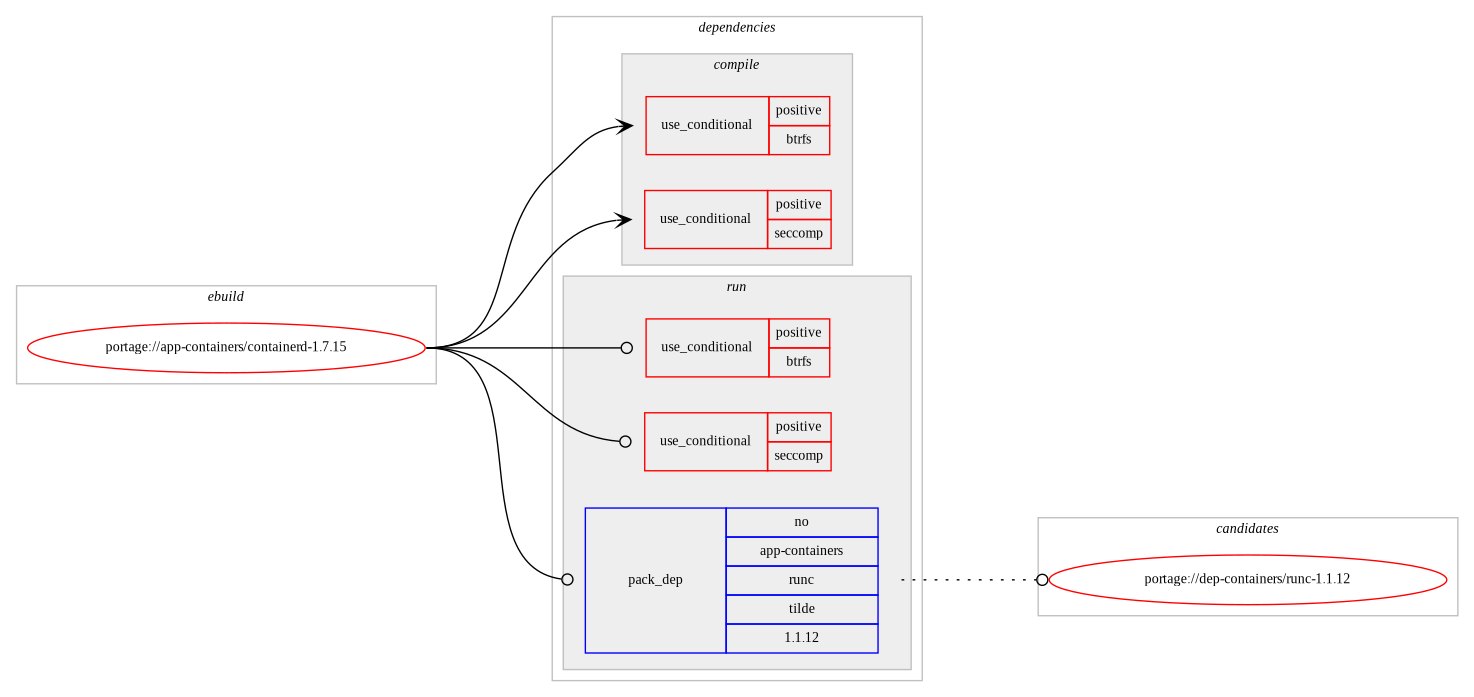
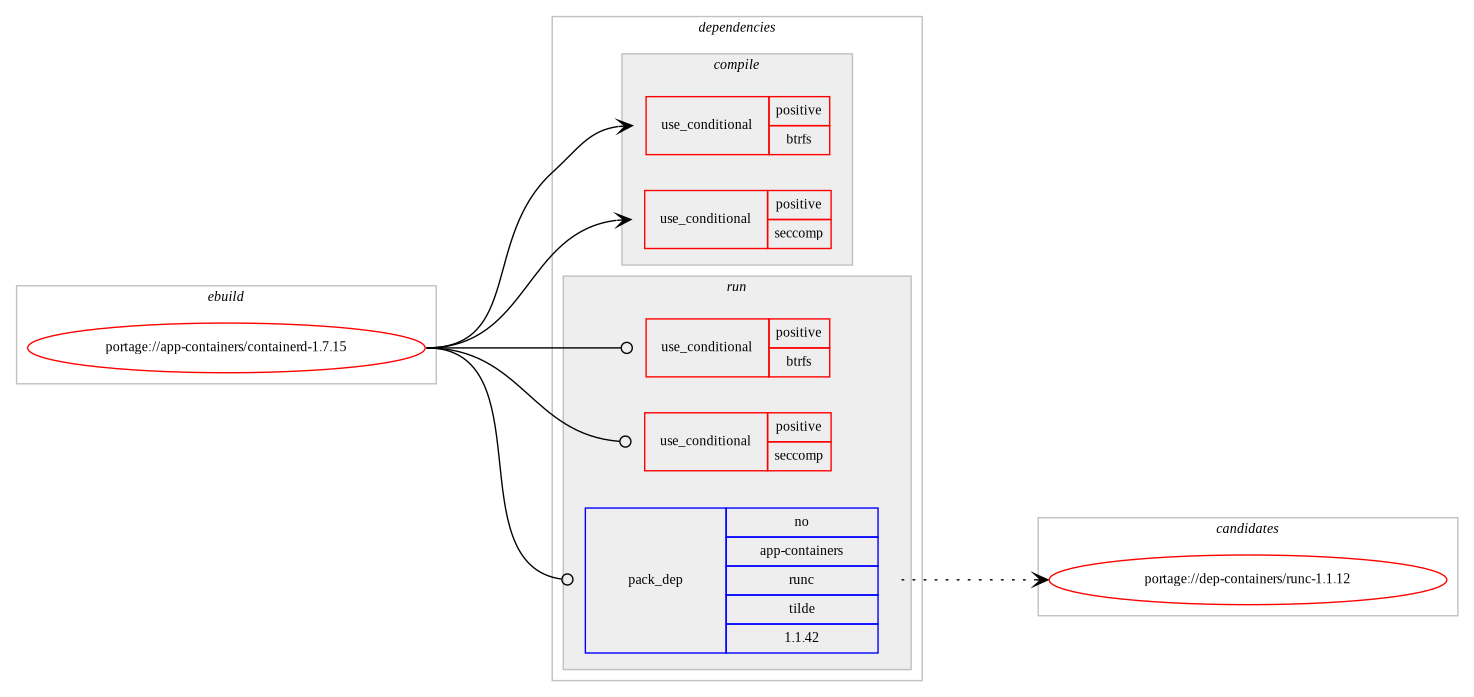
edge "pack_dep" -> "portage://dep-containers/runc-1.1.12": arrowhead odot -> vee
node "pack_dep": text "1.1.12" -> "1.1.42"
